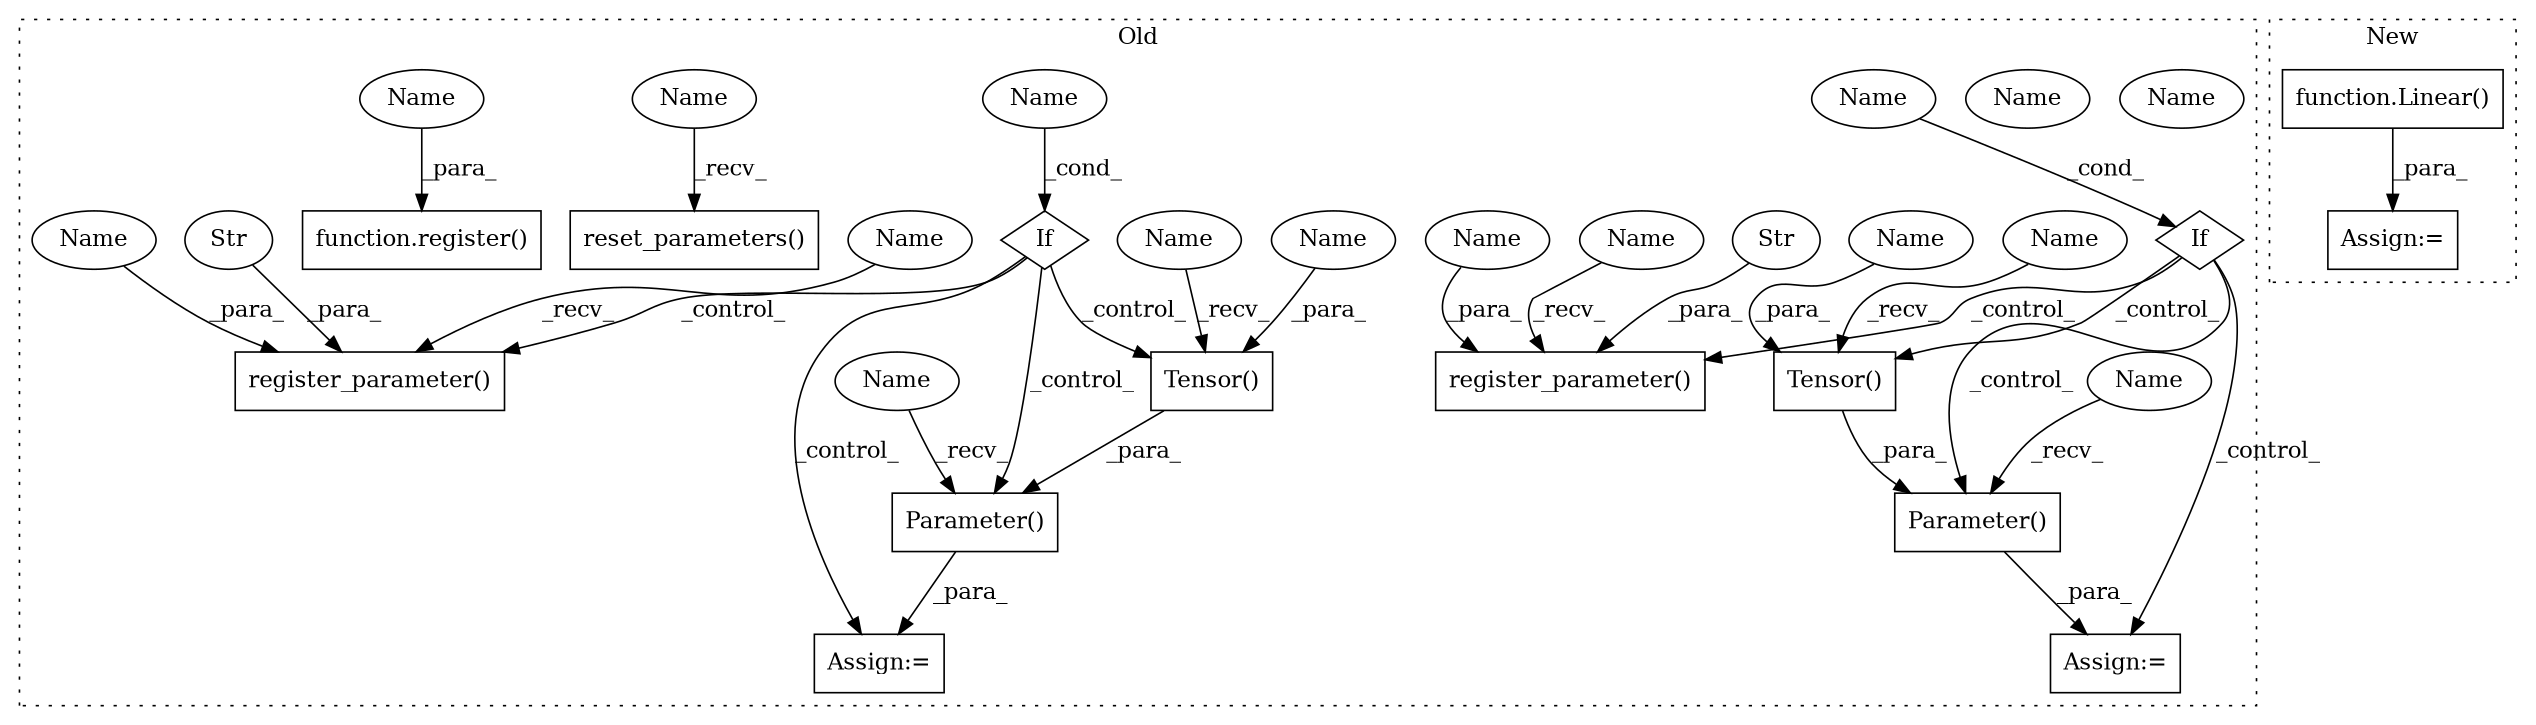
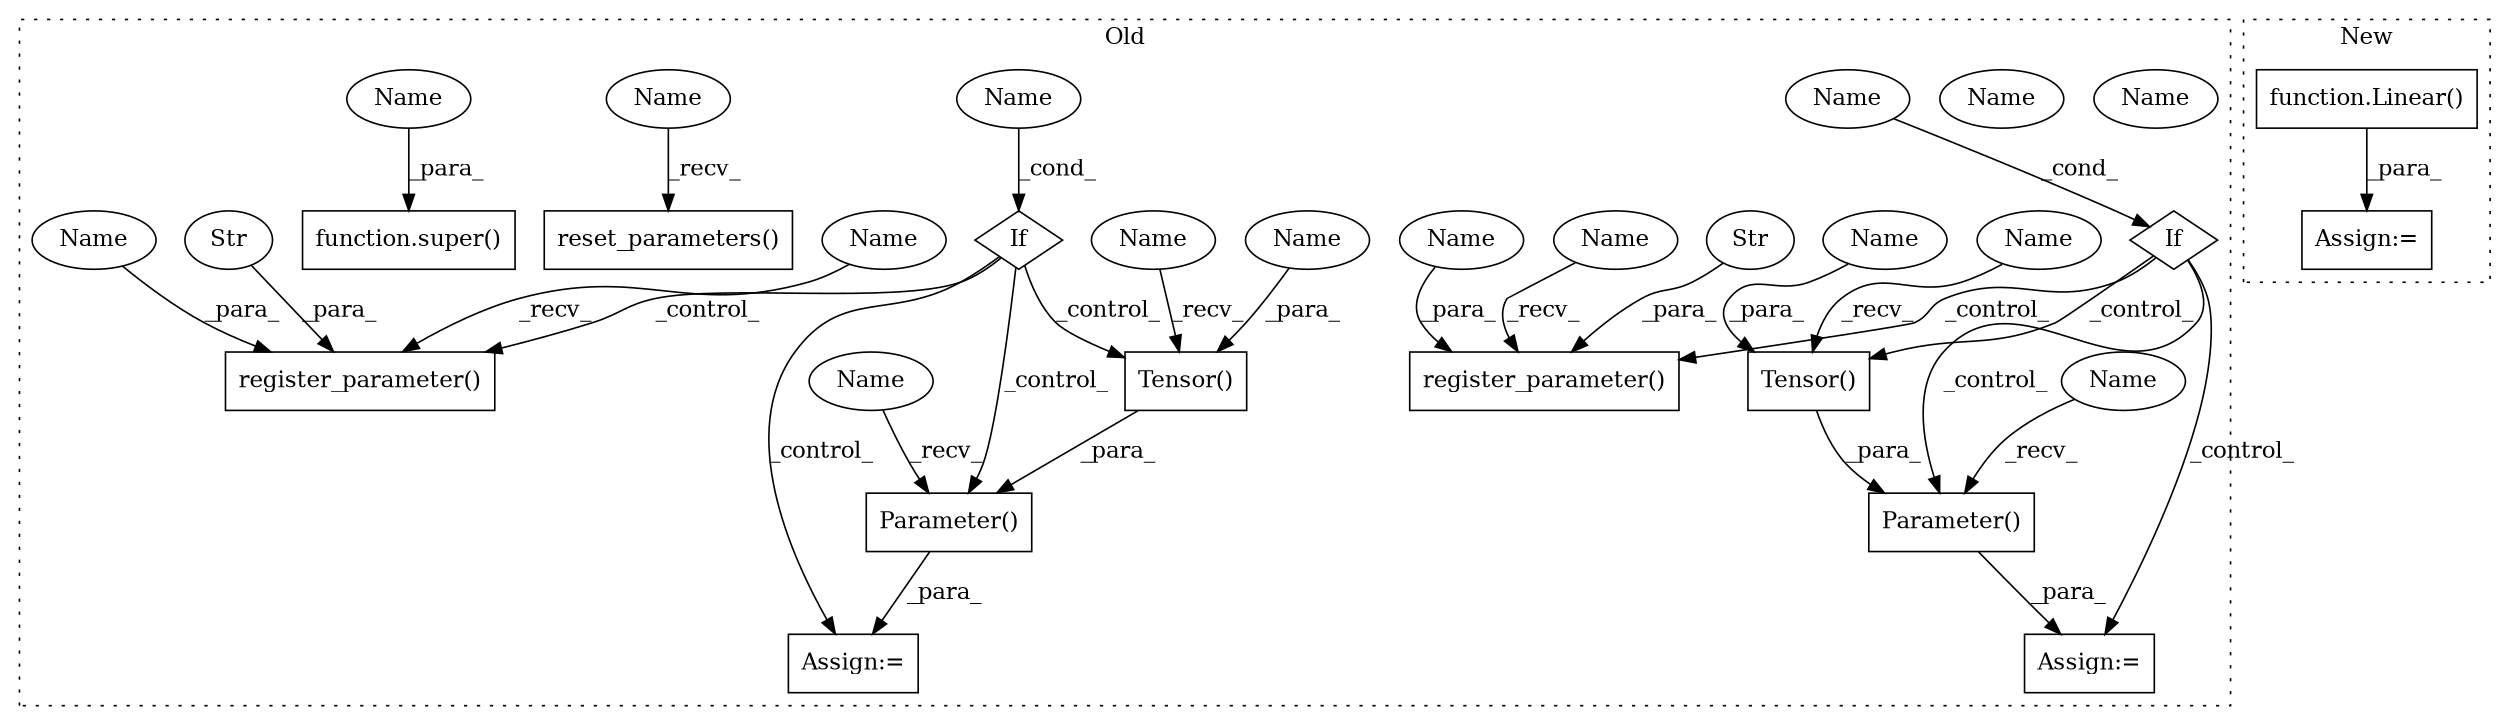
node "function.register()": label "function.register()" -> "function.super()"
